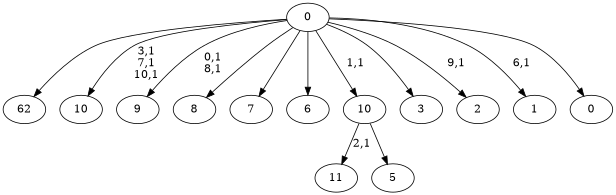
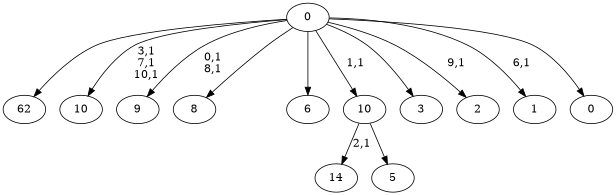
node "7": removed
node "11": label "11" -> "14"
